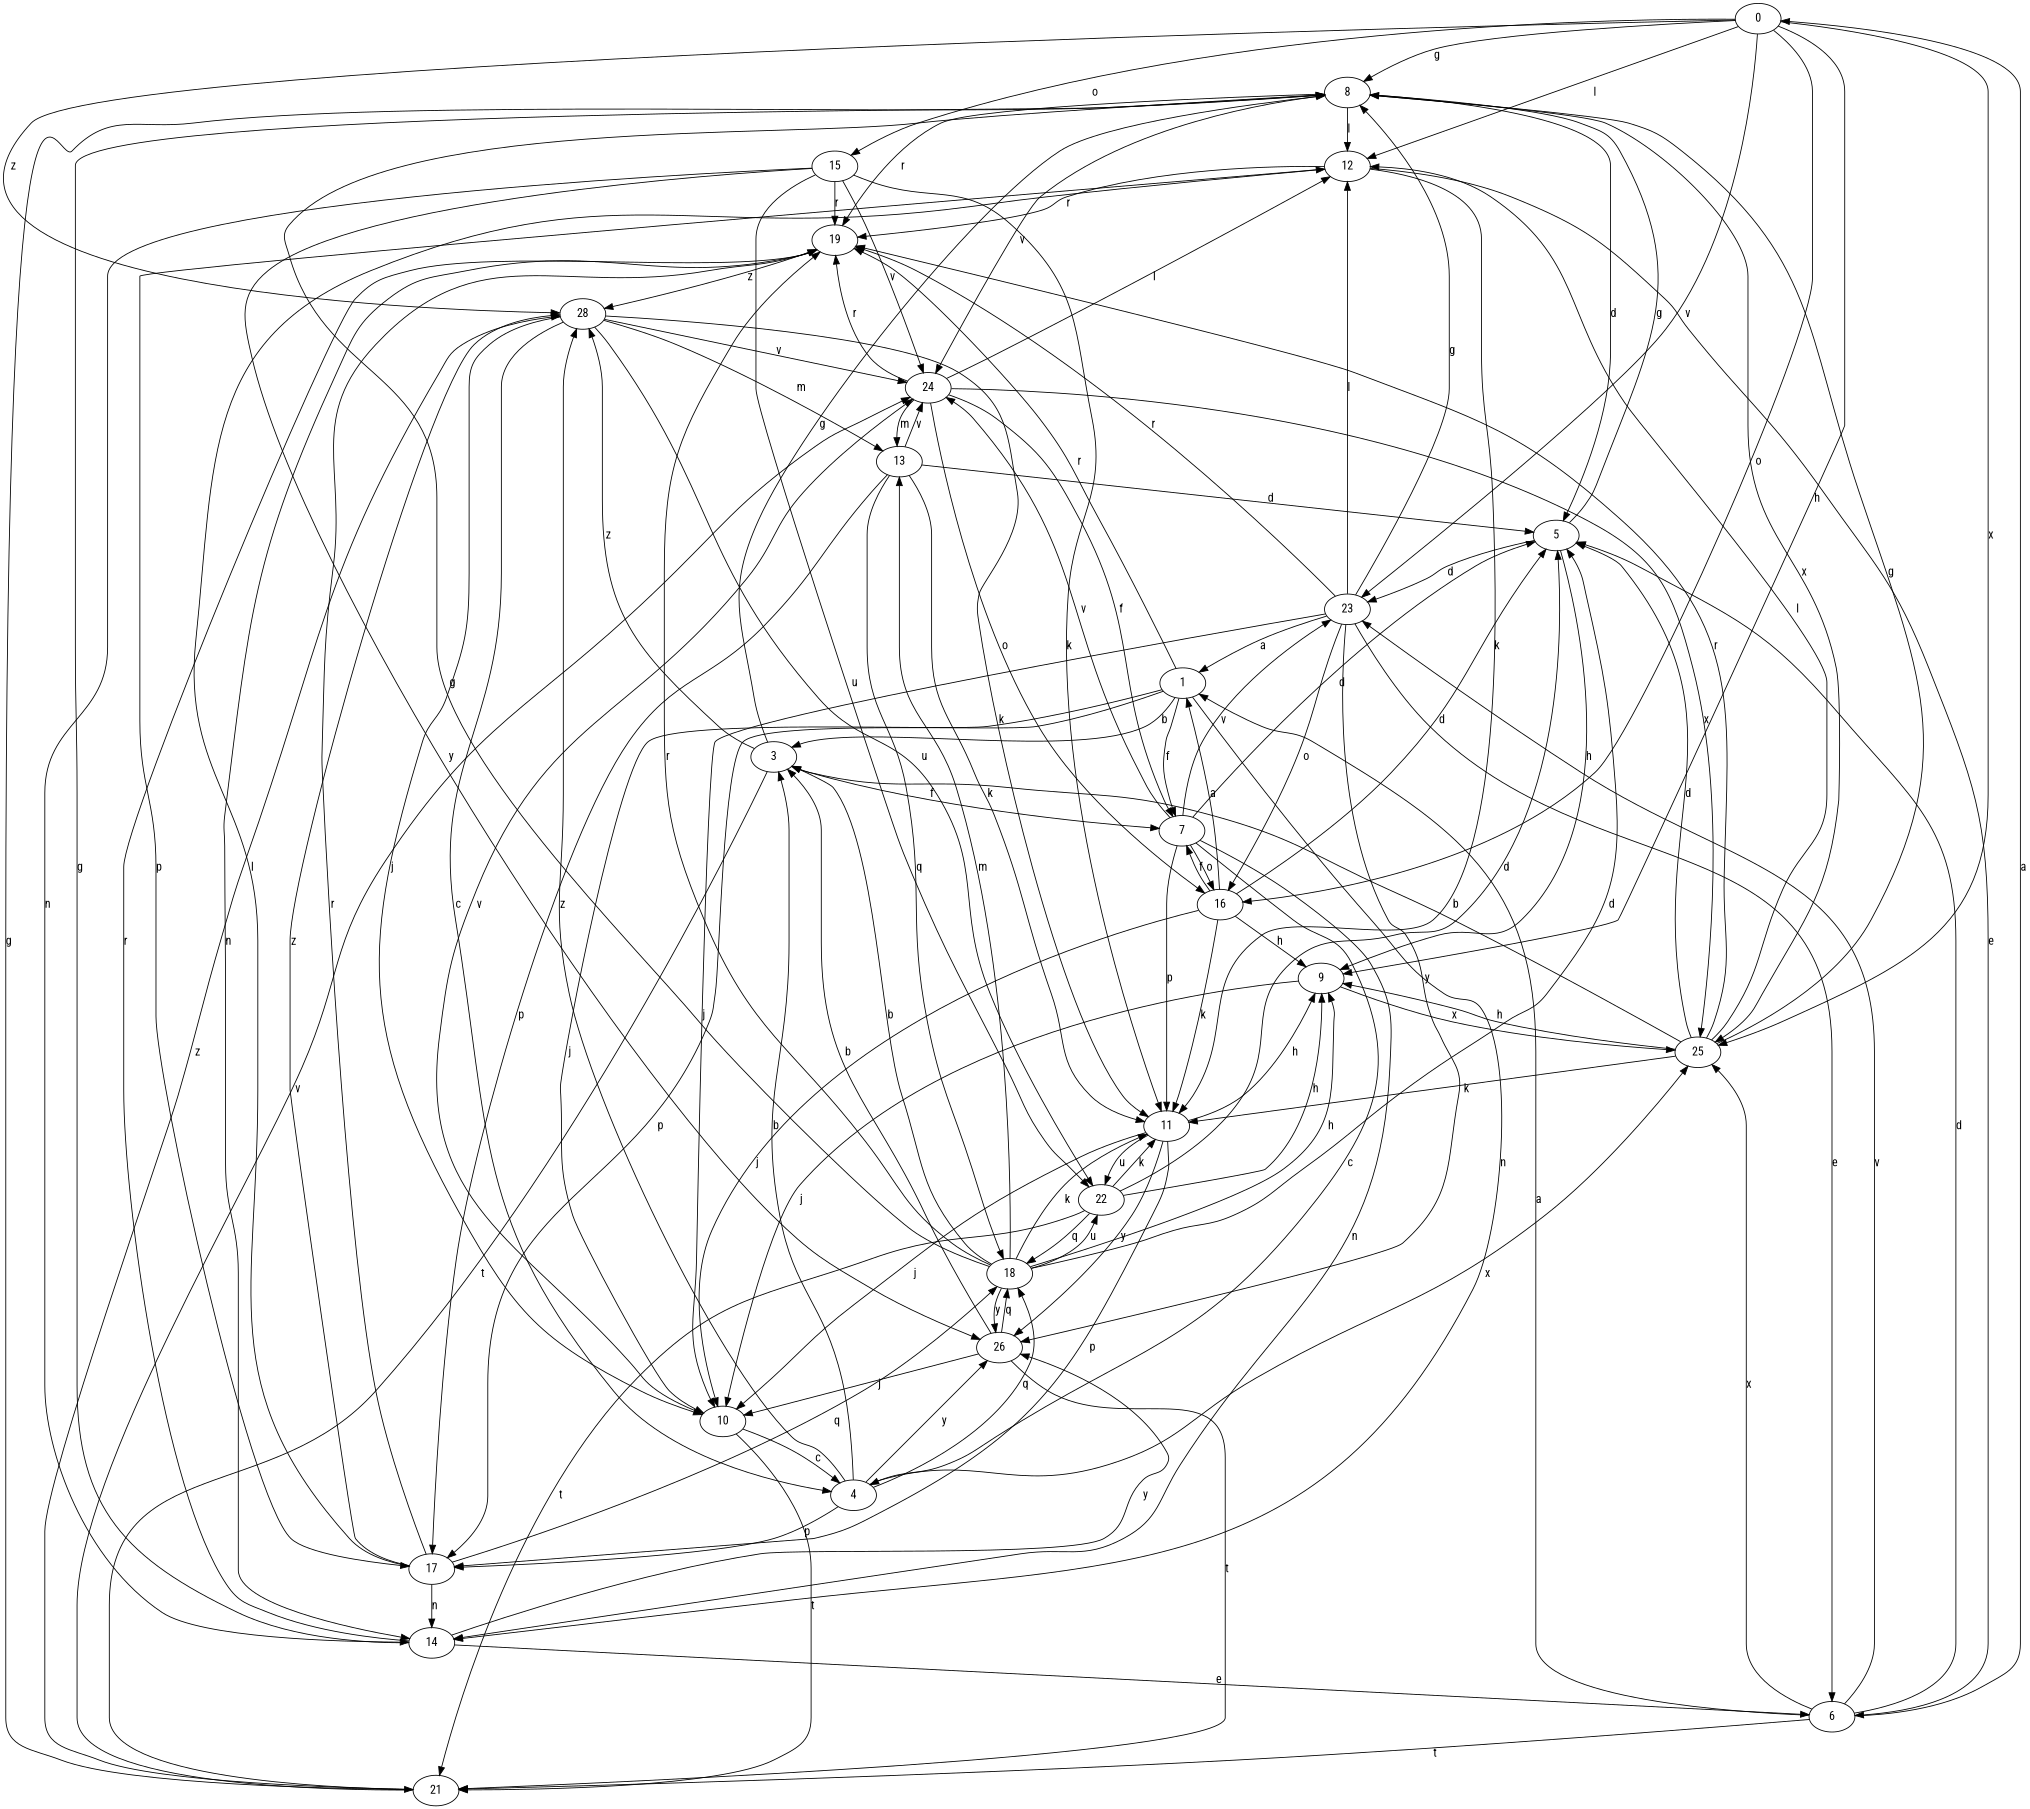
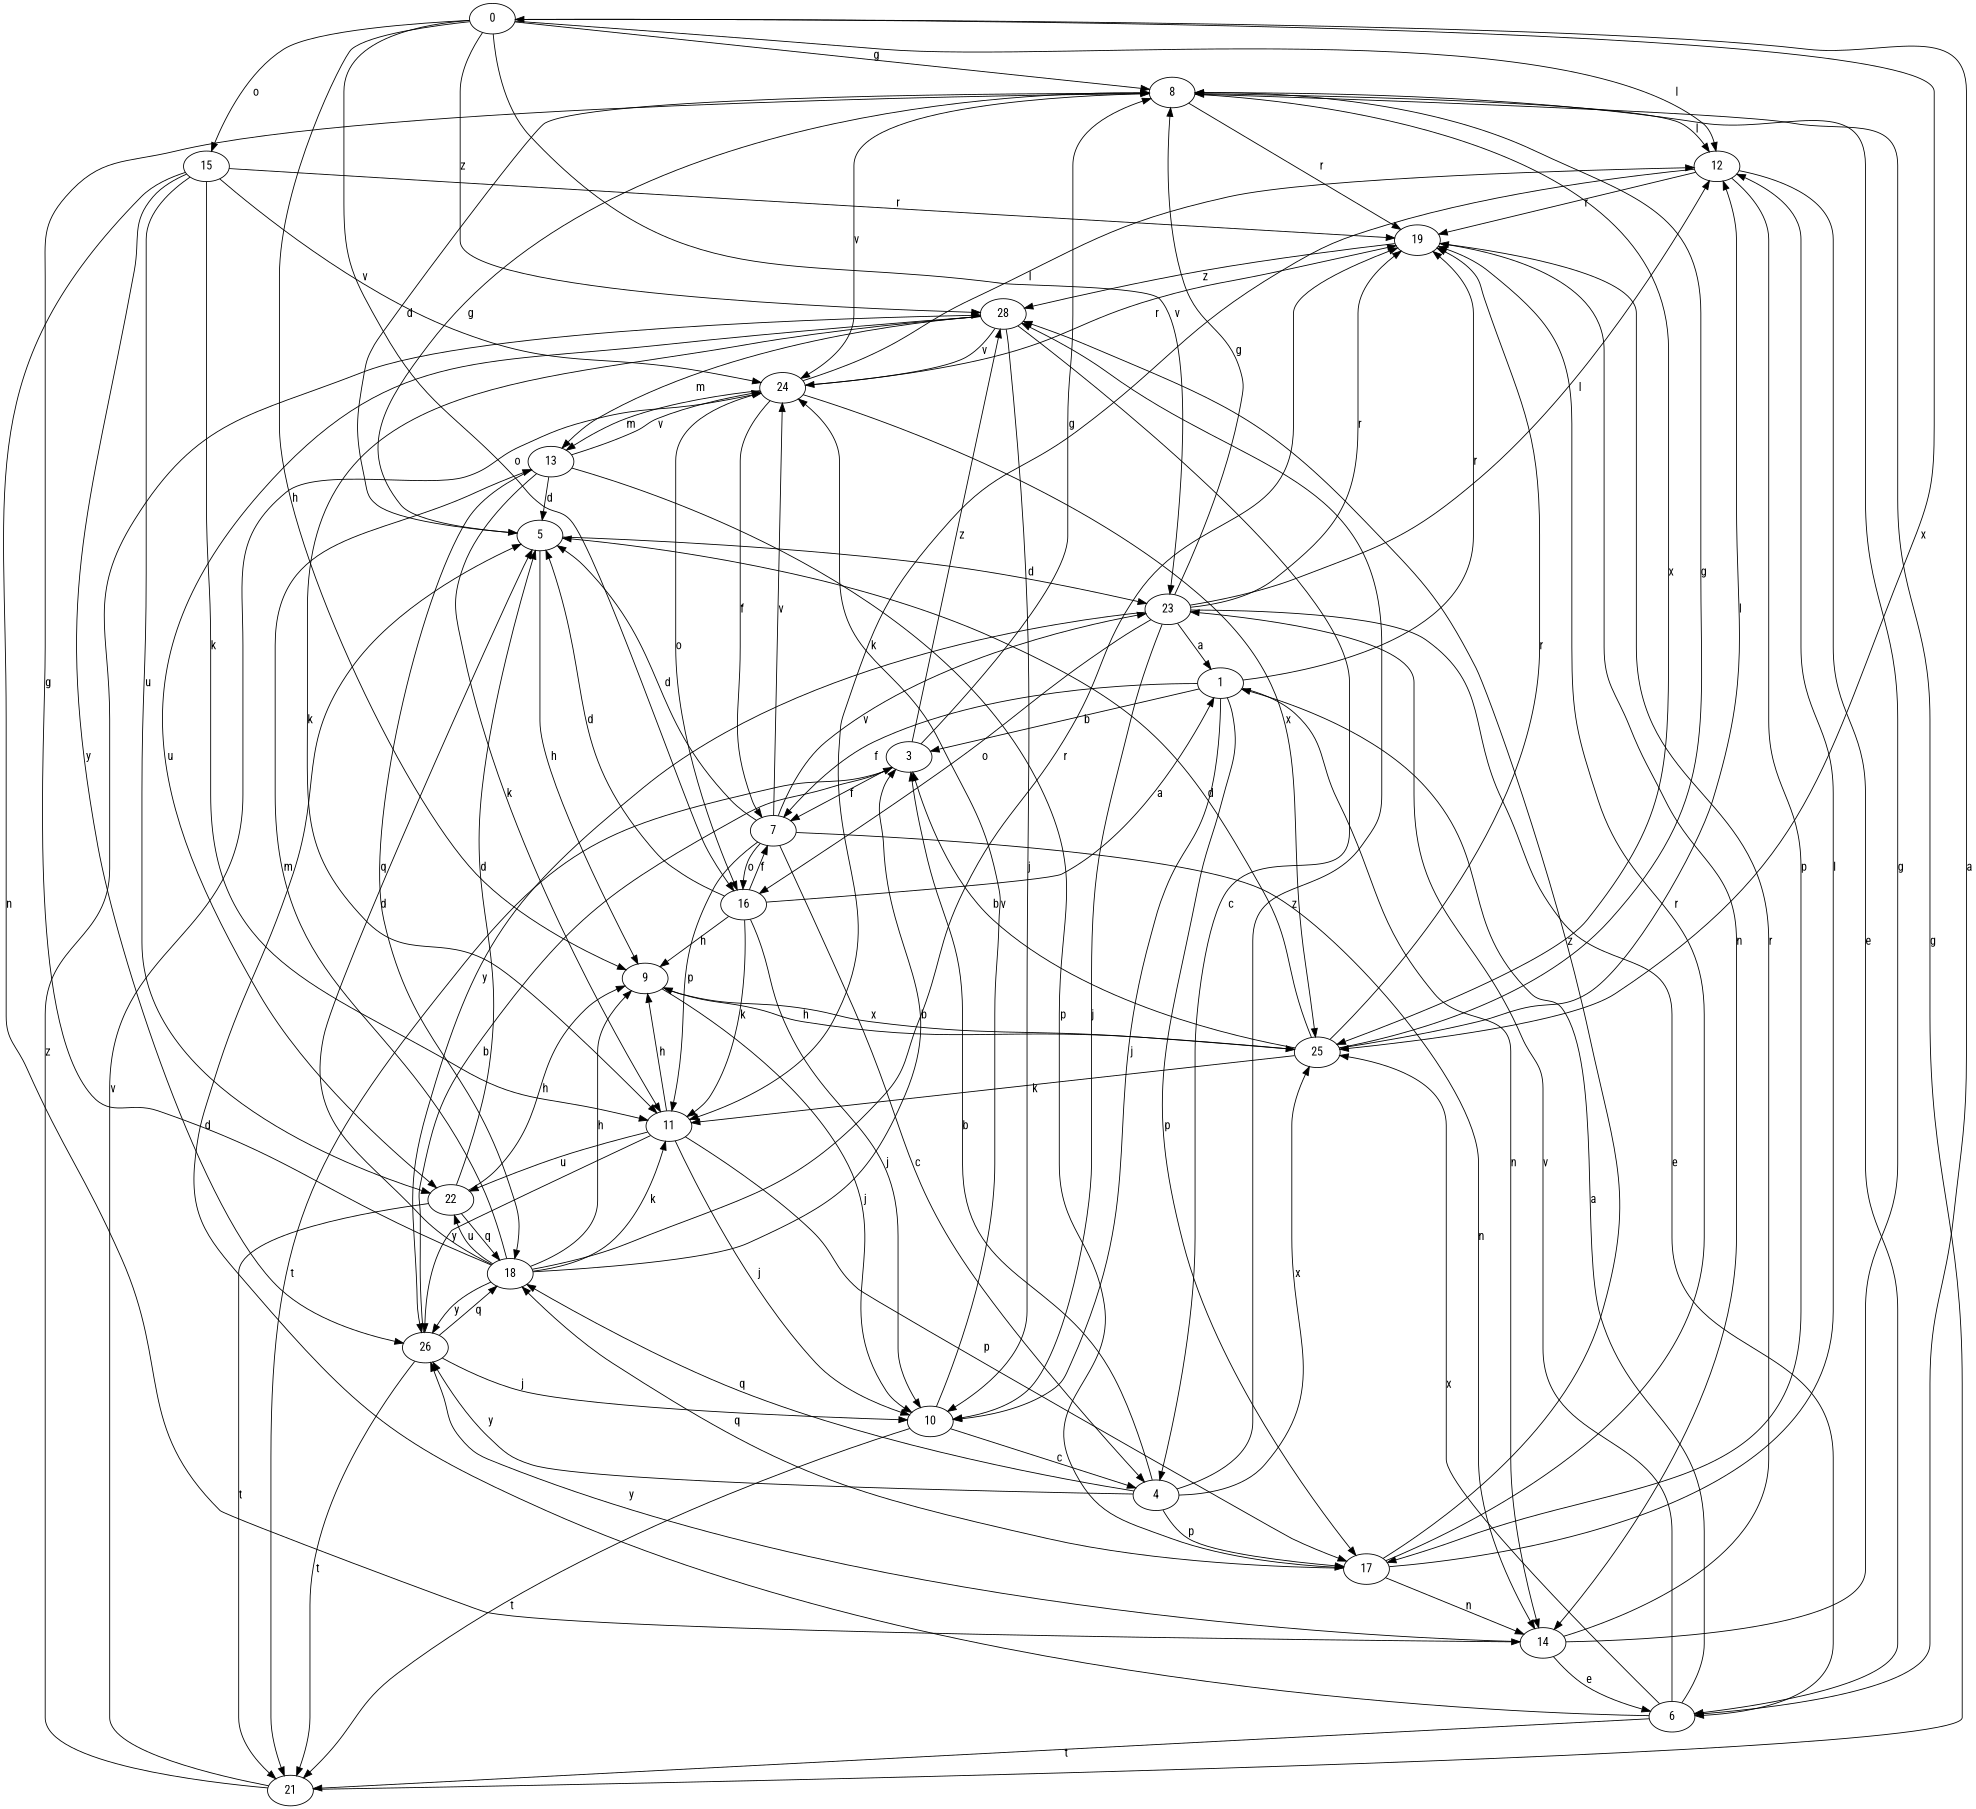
edge "22" -> "11": removed, label "k"
